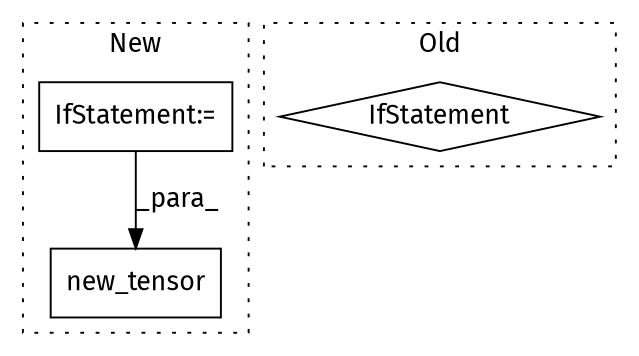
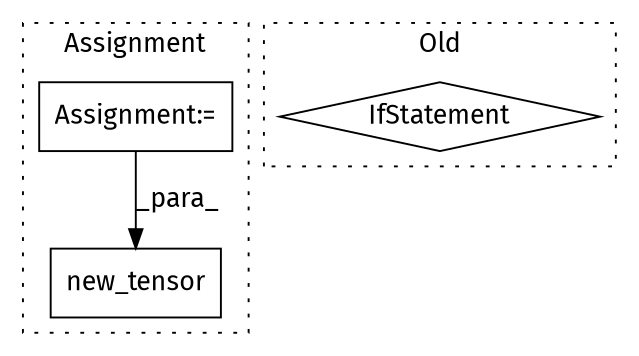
cluster "New": label "New" -> "Assignment"
node "IfStatement:=": label "IfStatement:=" -> "Assignment:="
